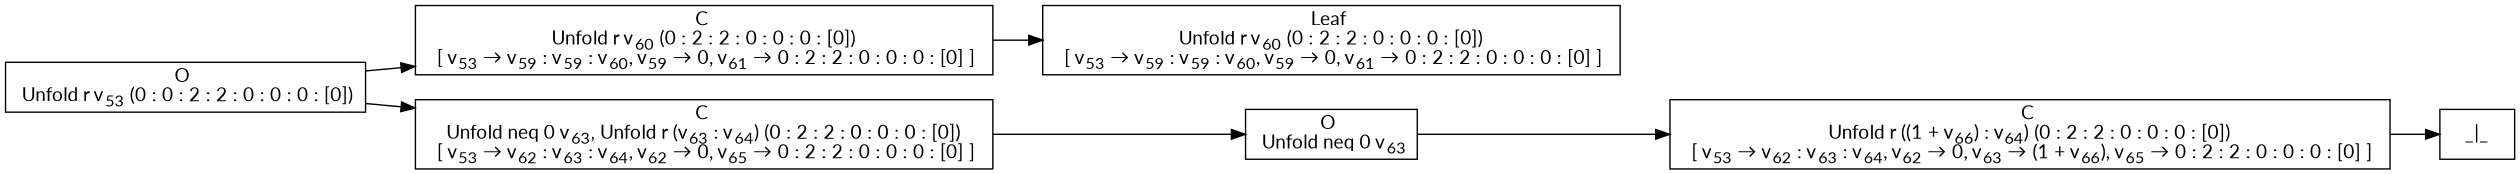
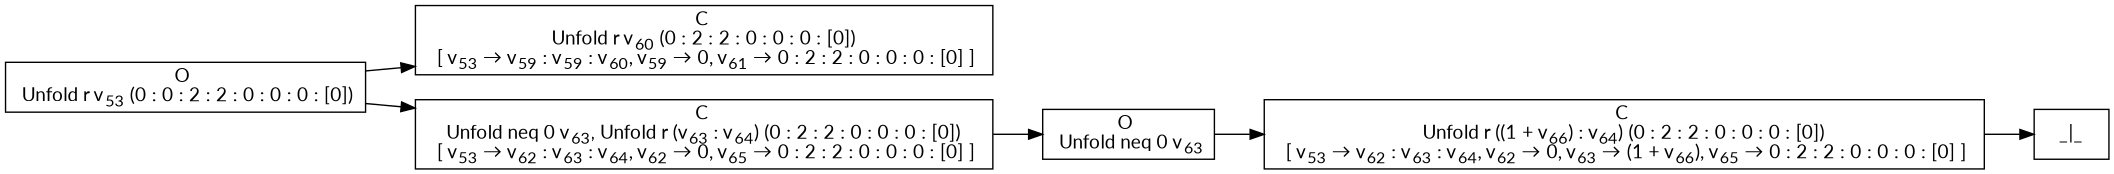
node "Leaf": removed
